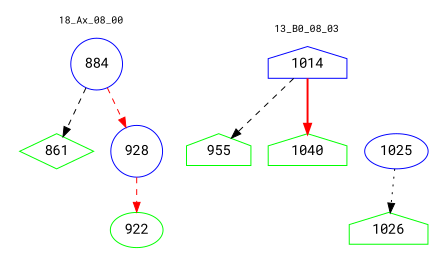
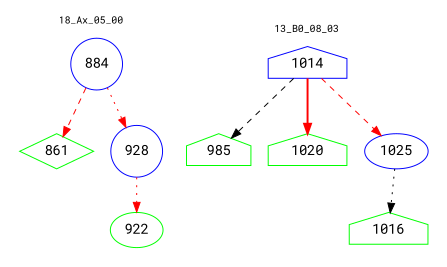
cluster "18_Ax_08_00": label "18_Ax_08_00" -> "18_Ax_05_00"
edge "884" -> "928": style dashed -> dotted
edge "1014" -> "1025": added
edge "884" -> "861": color black -> red
node "955": label "955" -> "985"
node "1040": label "1040" -> "1020"
edge "928" -> "922": style dashed -> dotted
node "1026": label "1026" -> "1016"
